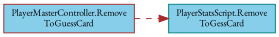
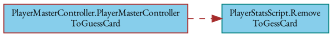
node "PlayerMasterController.Remove ToGuessCard": label "PlayerMasterController.Remove ToGuessCard" -> "PlayerMasterController.PlayerMasterController ToGuessCard"
